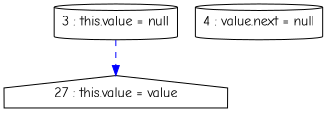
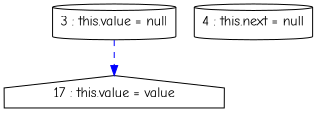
node "4 : value.next = null": label "4 : value.next = null" -> "4 : this.next = null"
node "27 : this.value = value": label "27 : this.value = value" -> "17 : this.value = value"
